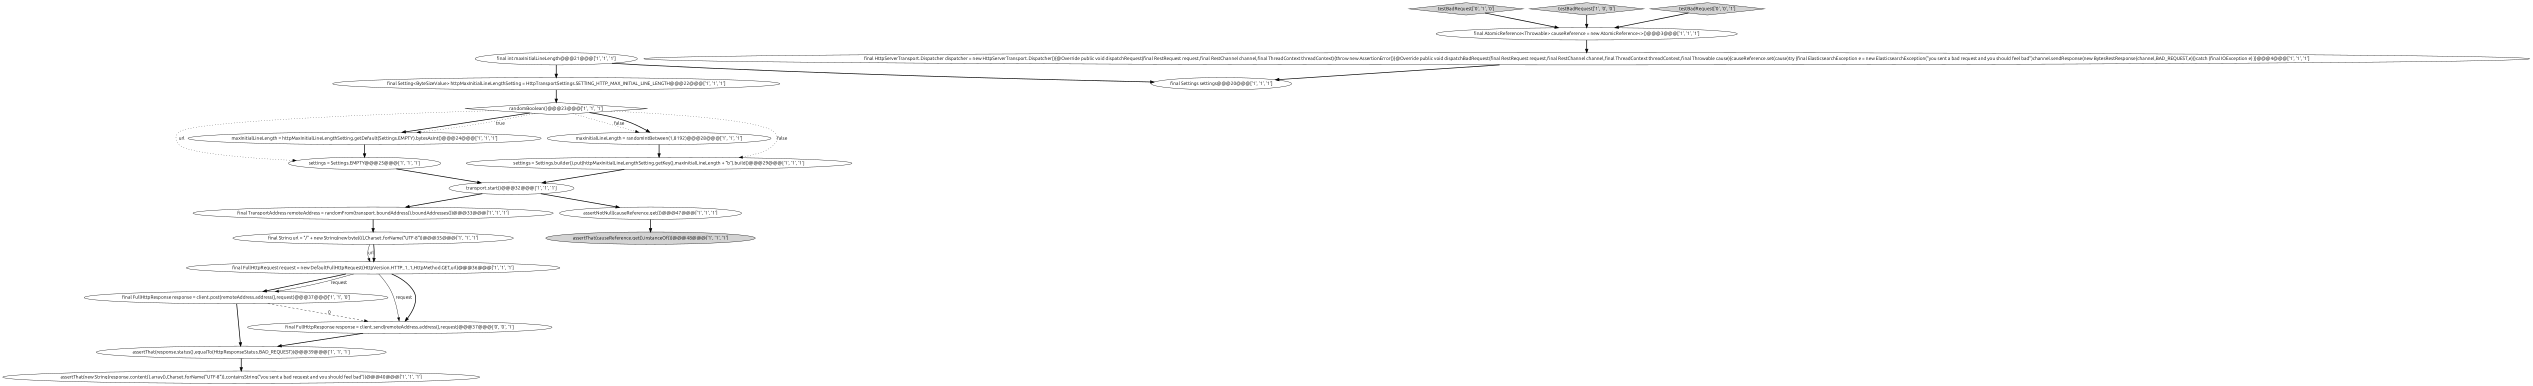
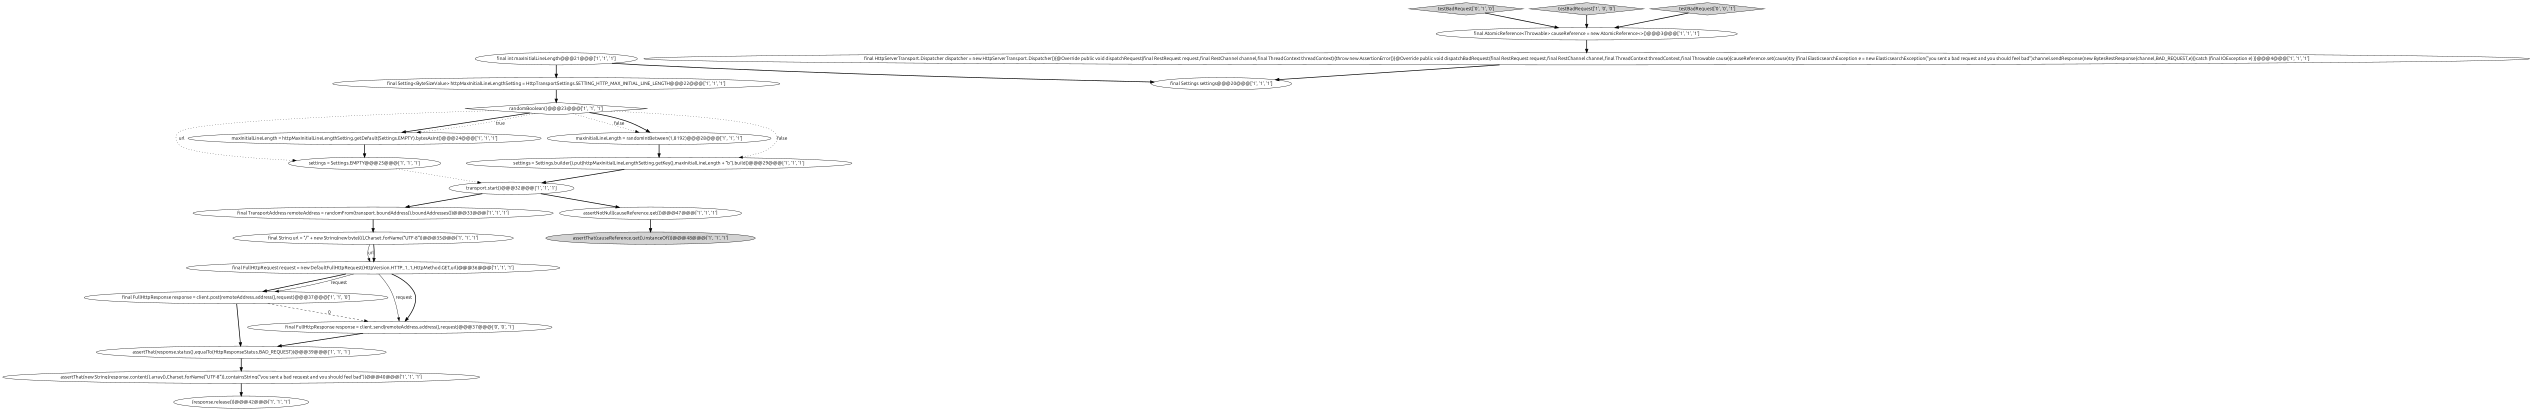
edge "settings = Settings.EMPTY@@@25@@@['1', '1', '1']" -> "transport.start()@@@32@@@['1', '1', '1']": style bold -> dotted
node "{response.release()}@@@42@@@['1', '1', '1']": added
